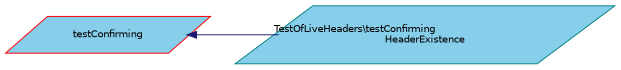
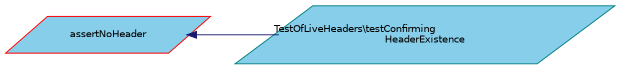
node "testConfirming": label "testConfirming" -> "assertNoHeader"
